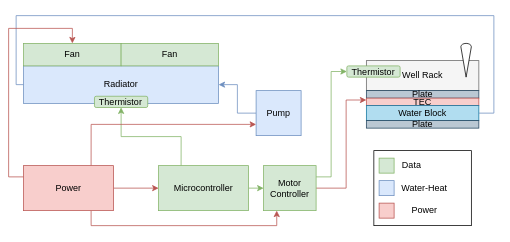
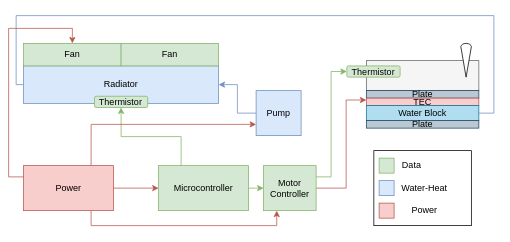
node "Well Rack": removed
